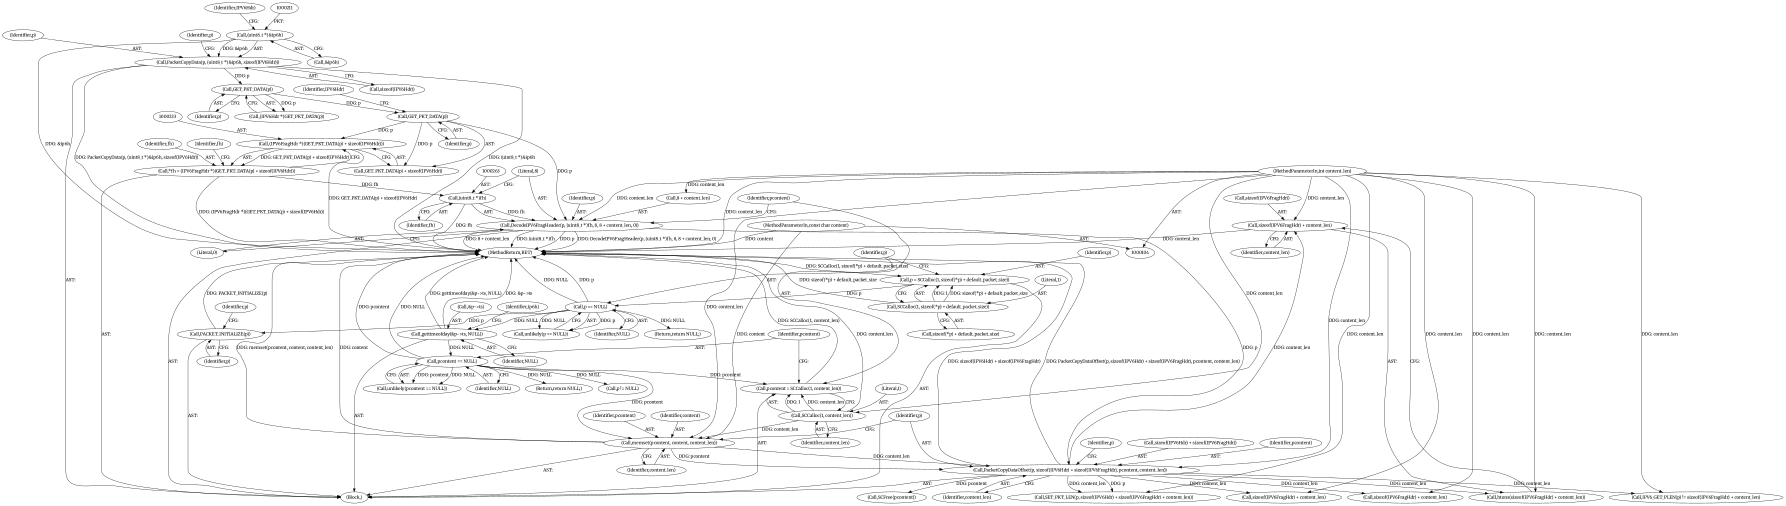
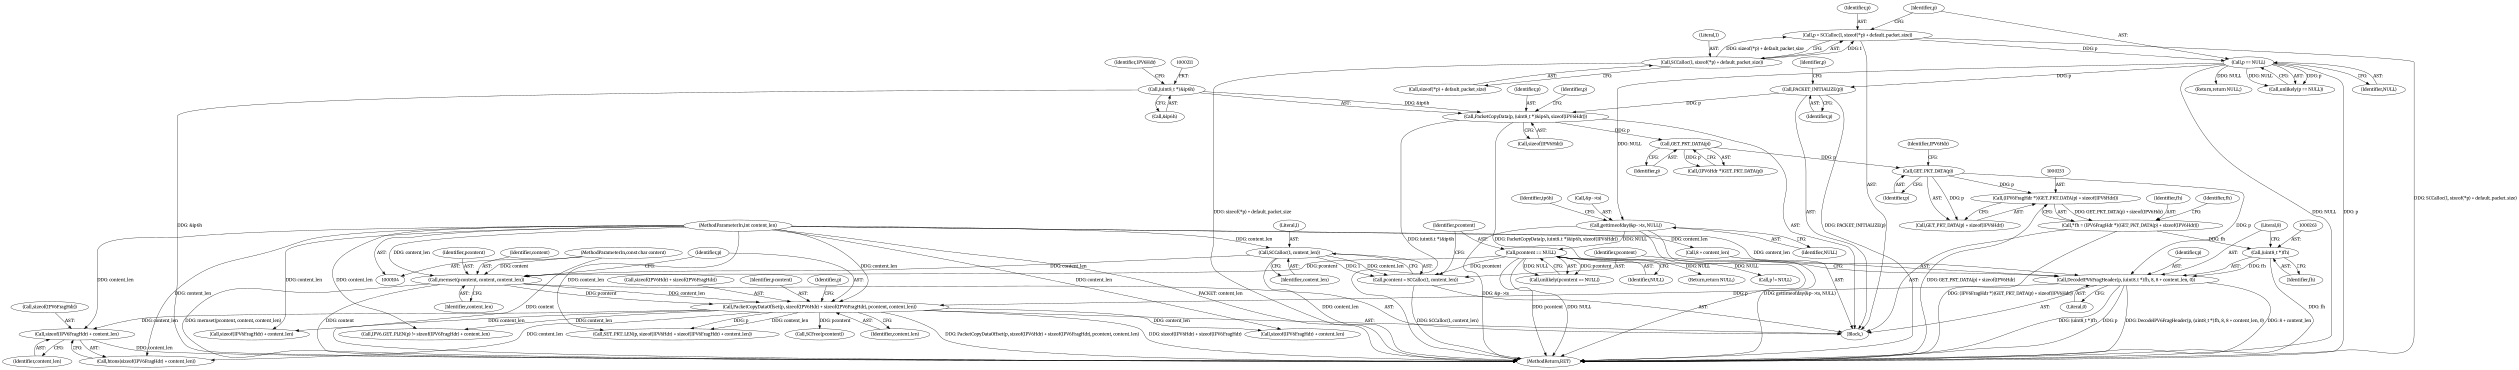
edge "(Call,PACKET_INITIALIZE(p))" -> "(Call,PacketCopyData(p, (uint8_t *)&ip6h, sizeof(IPV6Hdr)))": added, label "DDG: p"
edge "(MethodParameterIn,int content_len)" -> "(MethodReturn,RET)": label "DDG: content_len" -> "PACKET: content_len"
edge "(MethodReturn,RET)" -> "(Call,p = SCCalloc(1, sizeof(*p) + default_packet_size))": reversed
